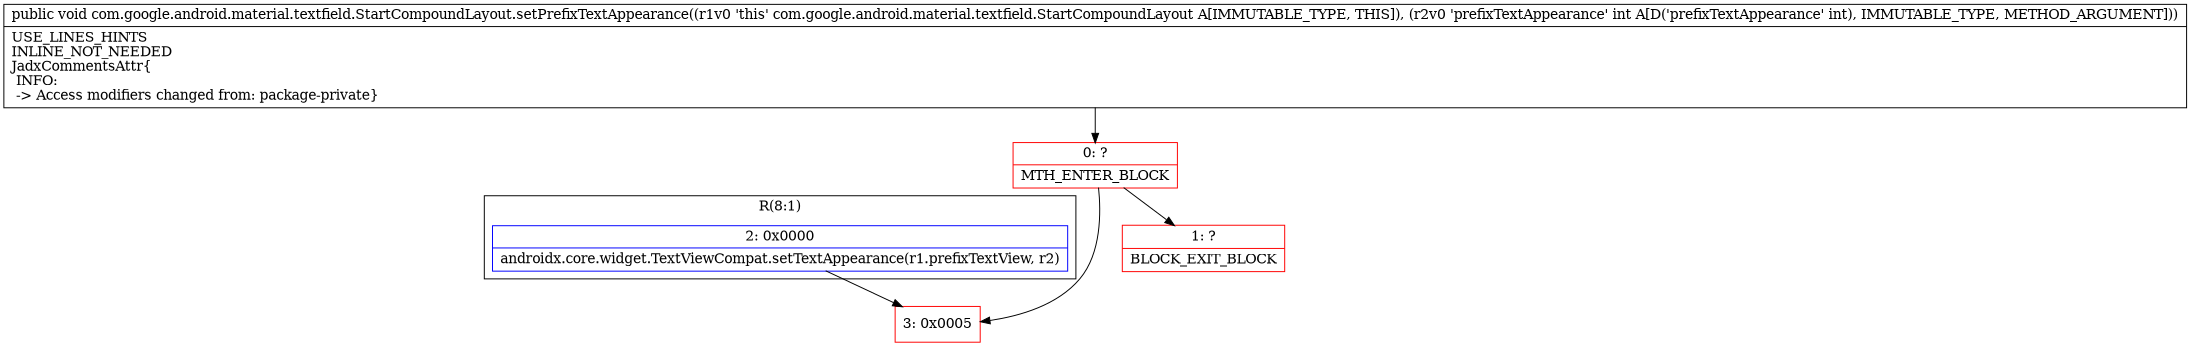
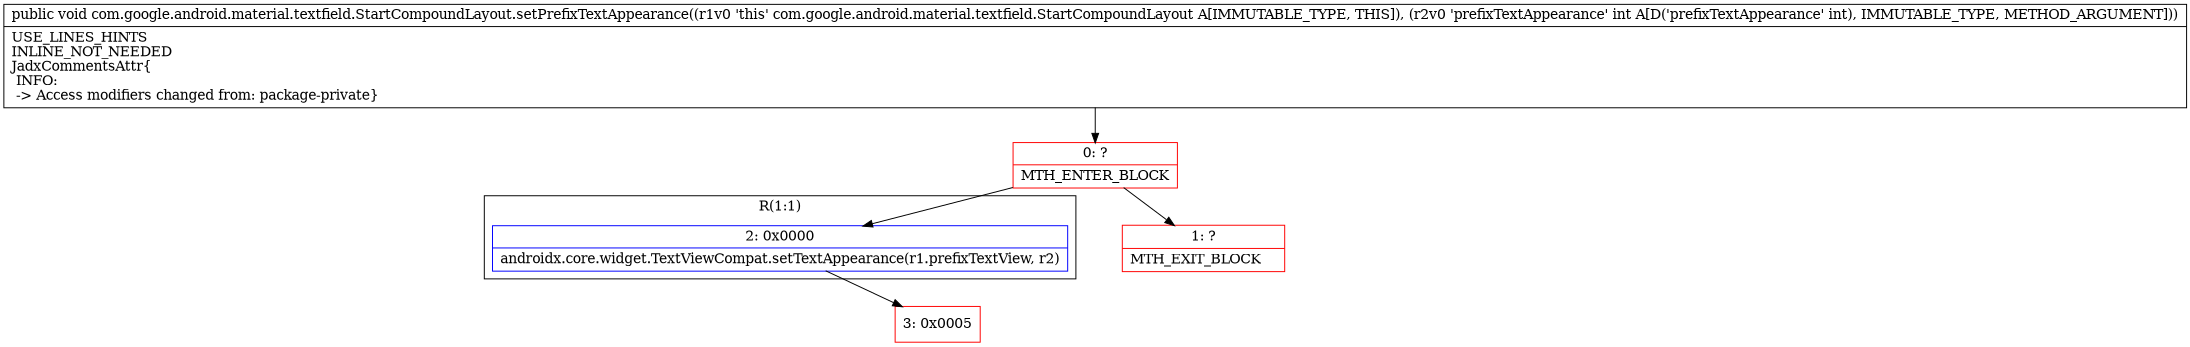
cluster "R(8:1)": label "R(8:1)" -> "R(1:1)"
node "1: ?": text "BLOCK_EXIT_BLOCK" -> "MTH_EXIT_BLOCK"
edge "0: ?" -> "3: 0x0005": now "0: ?" -> "2: 0x0000"
